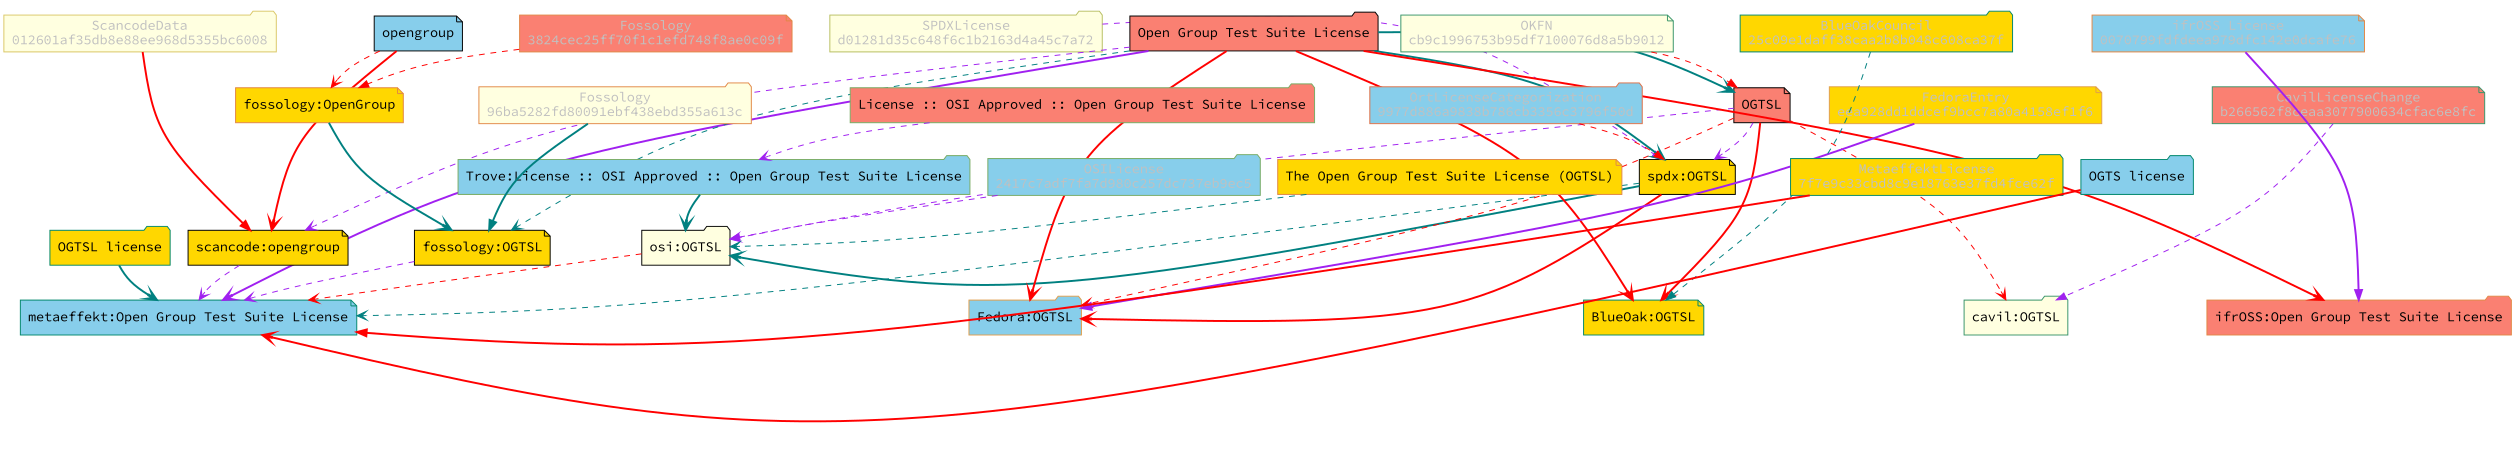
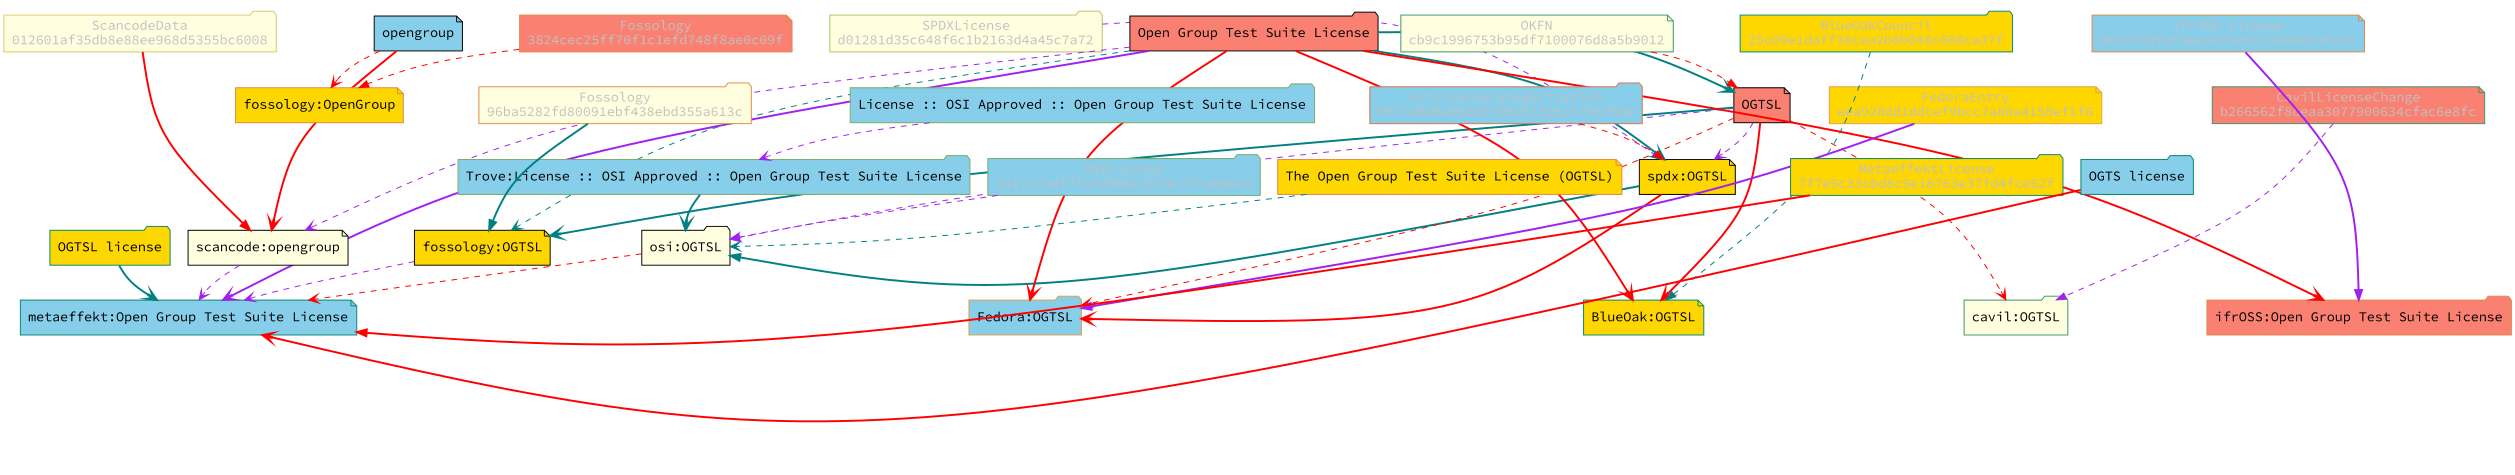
node "License :: OSI Approved :: Open Group Test Suite License": fillcolor salmon -> skyblue
edge "fossology:OpenGroup" -> "fossology:OGTSL": now "OGTSL" -> "fossology:OGTSL"
node "scancode:opengroup": fillcolor gold -> lightyellow
edge "spdx:OGTSL" -> "metaeffekt:Open Group Test Suite License": removed
edge "spdx:OGTSL" -> "osi:OGTSL": arrowhead vee -> normal
